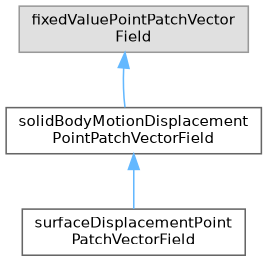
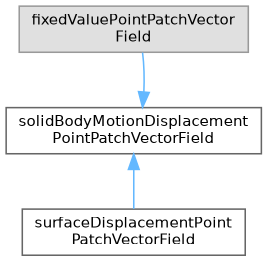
edge "solidBodyMotionDisplacement PointPatchVectorField" -> "fixedValuePointPatchVector Field": reversed
